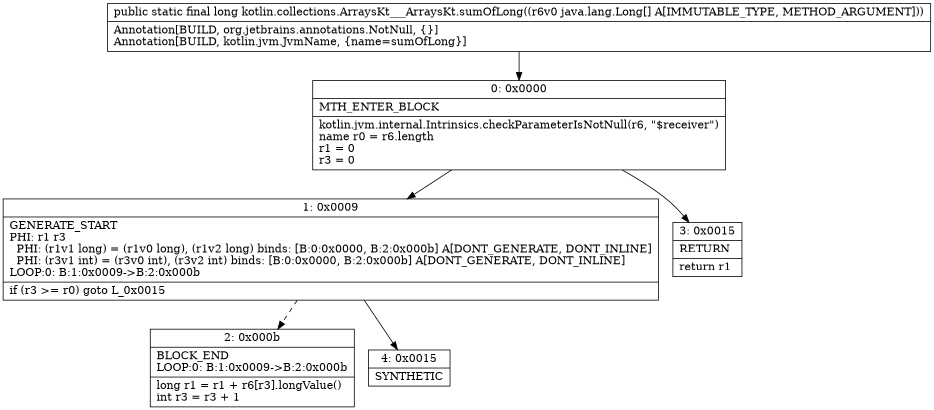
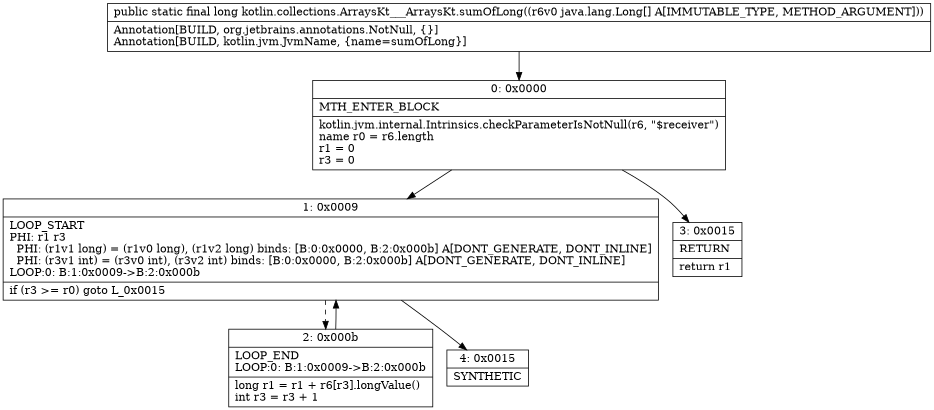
node "1: 0x0009": text "GENERATE_START" -> "LOOP_START"
edge "2: 0x000b" -> "1: 0x0009": added
node "2: 0x000b": text "BLOCK_END" -> "LOOP_END"
